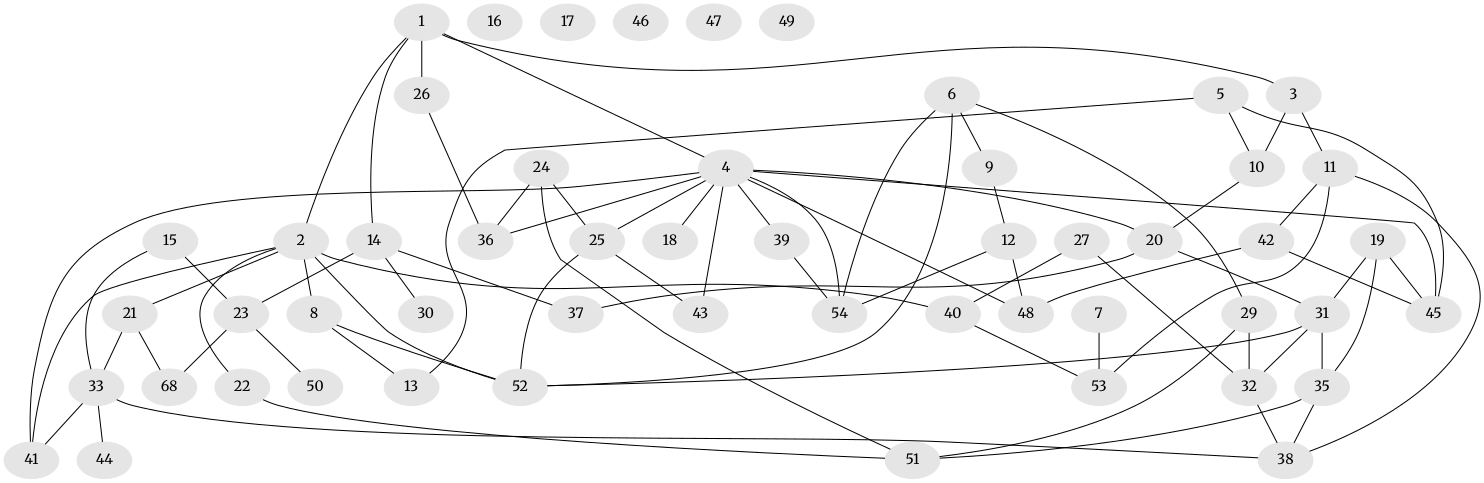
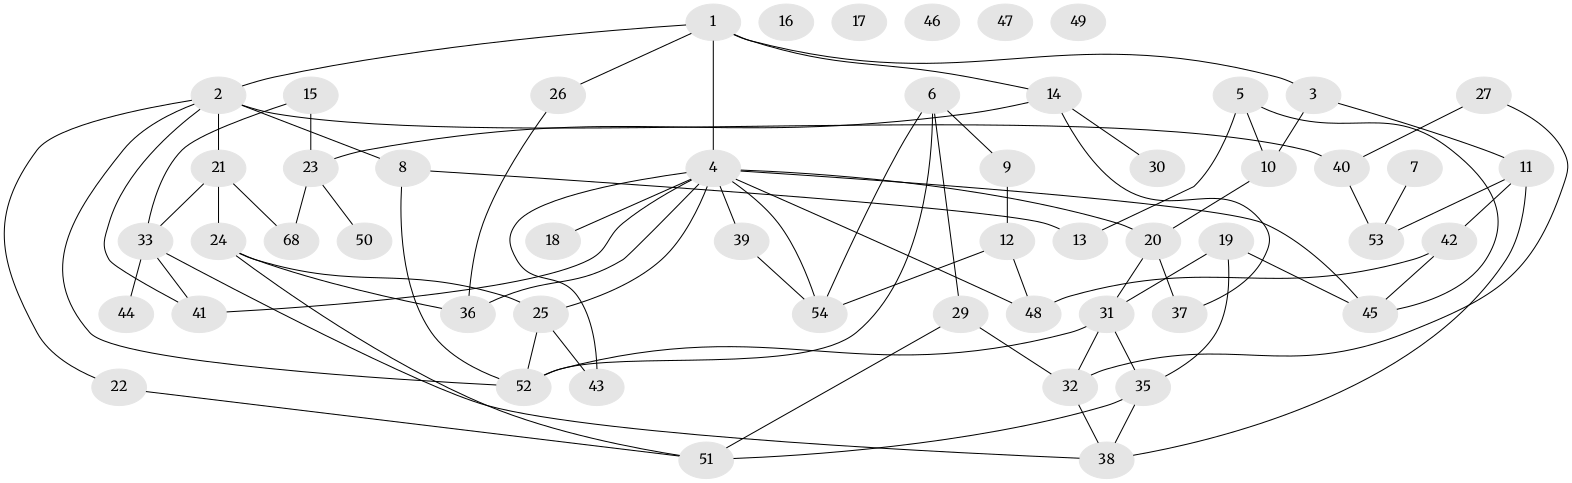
edge "21" -- "24": added
